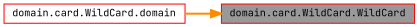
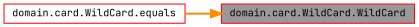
node "domain.card.WildCard.domain": label "domain.card.WildCard.domain" -> "domain.card.WildCard.equals"
